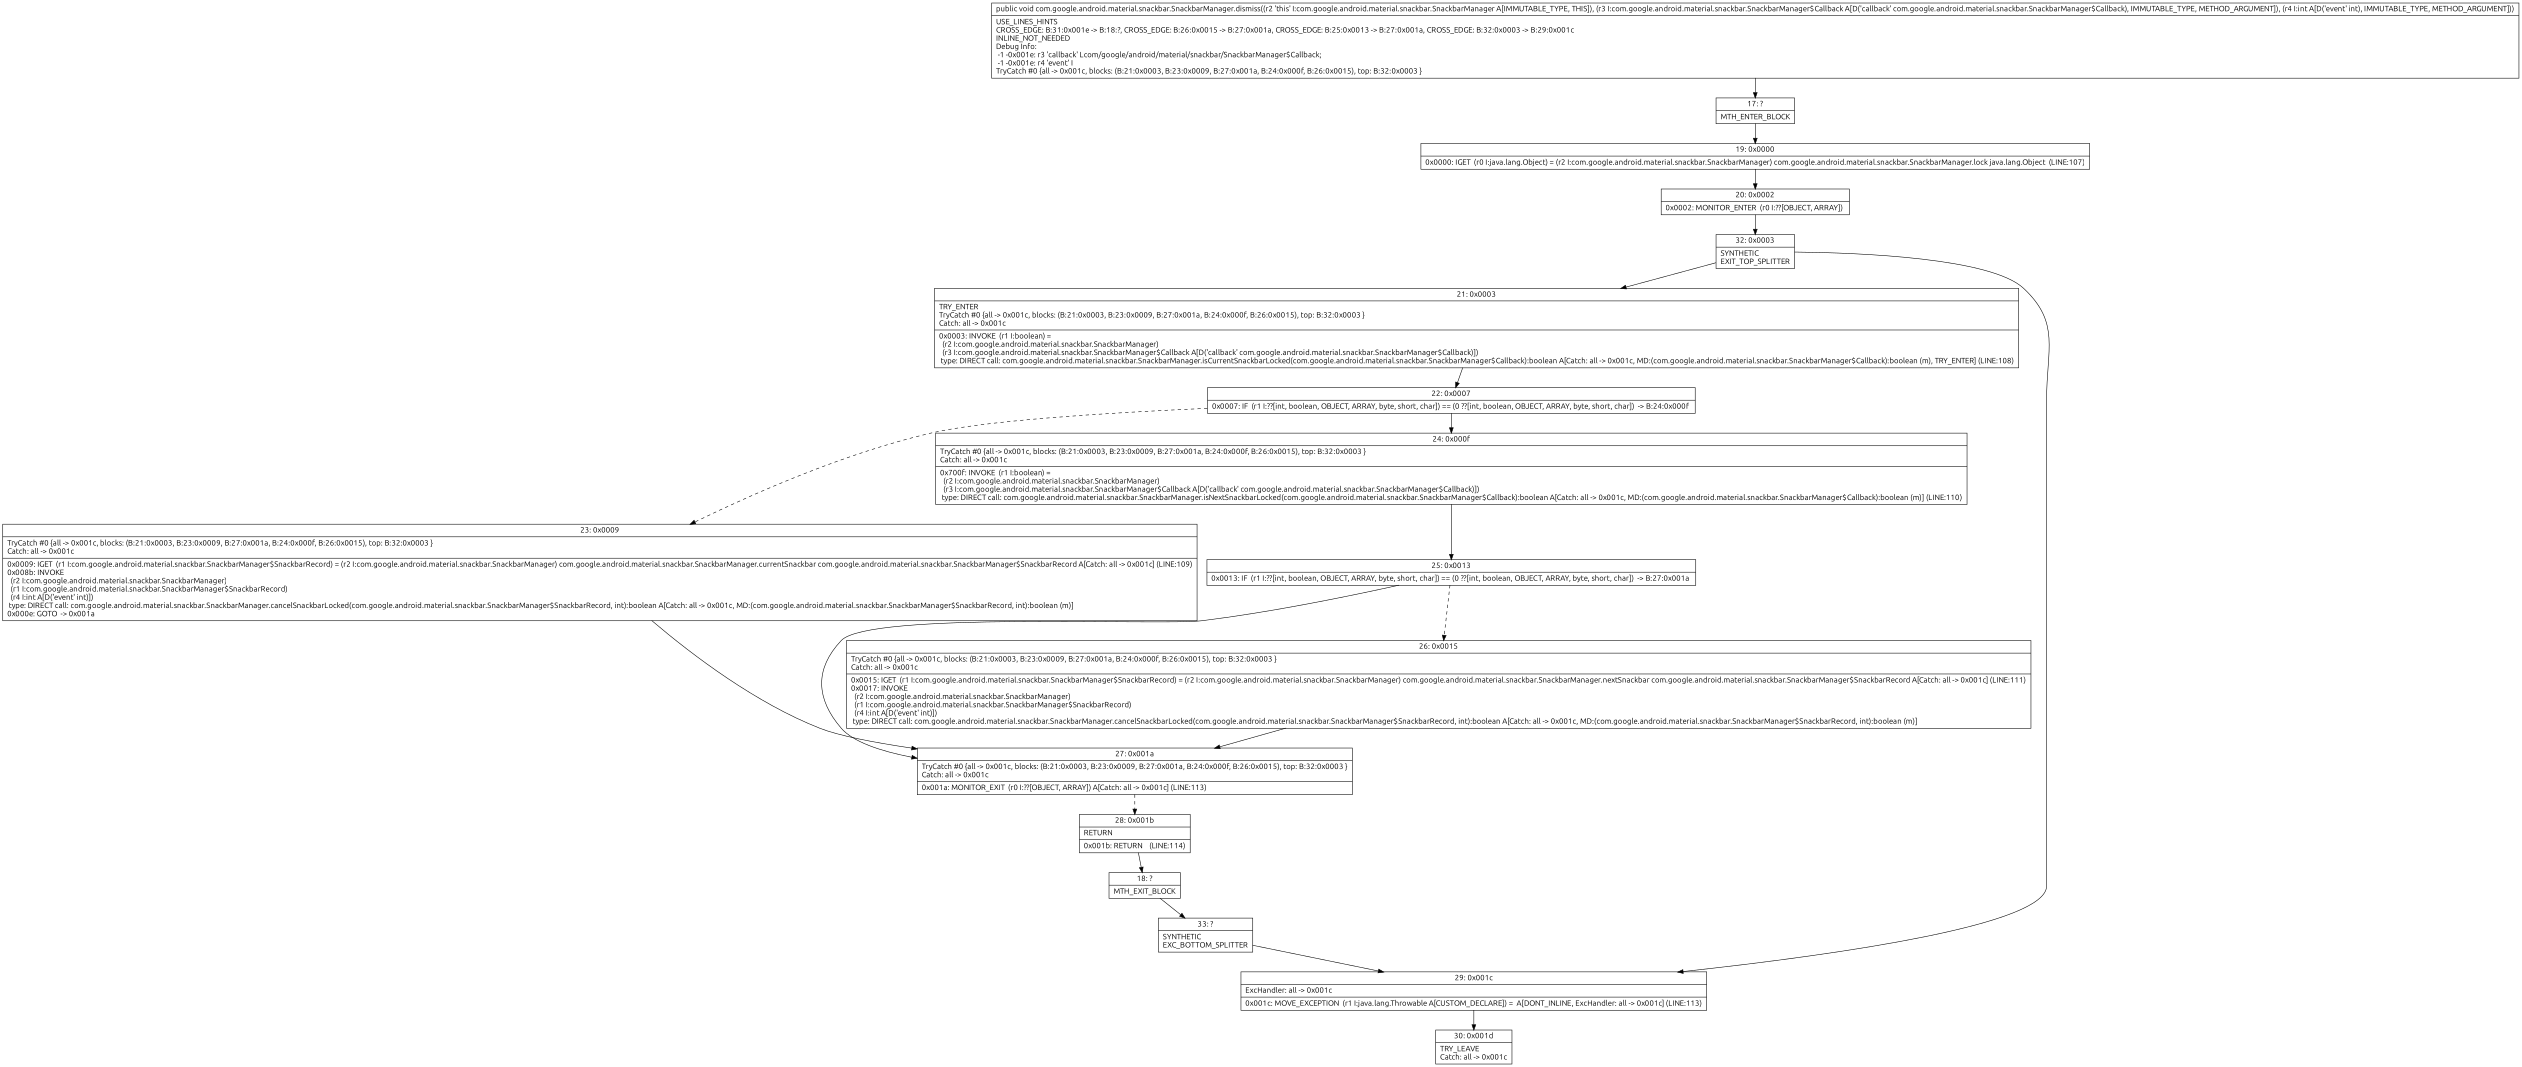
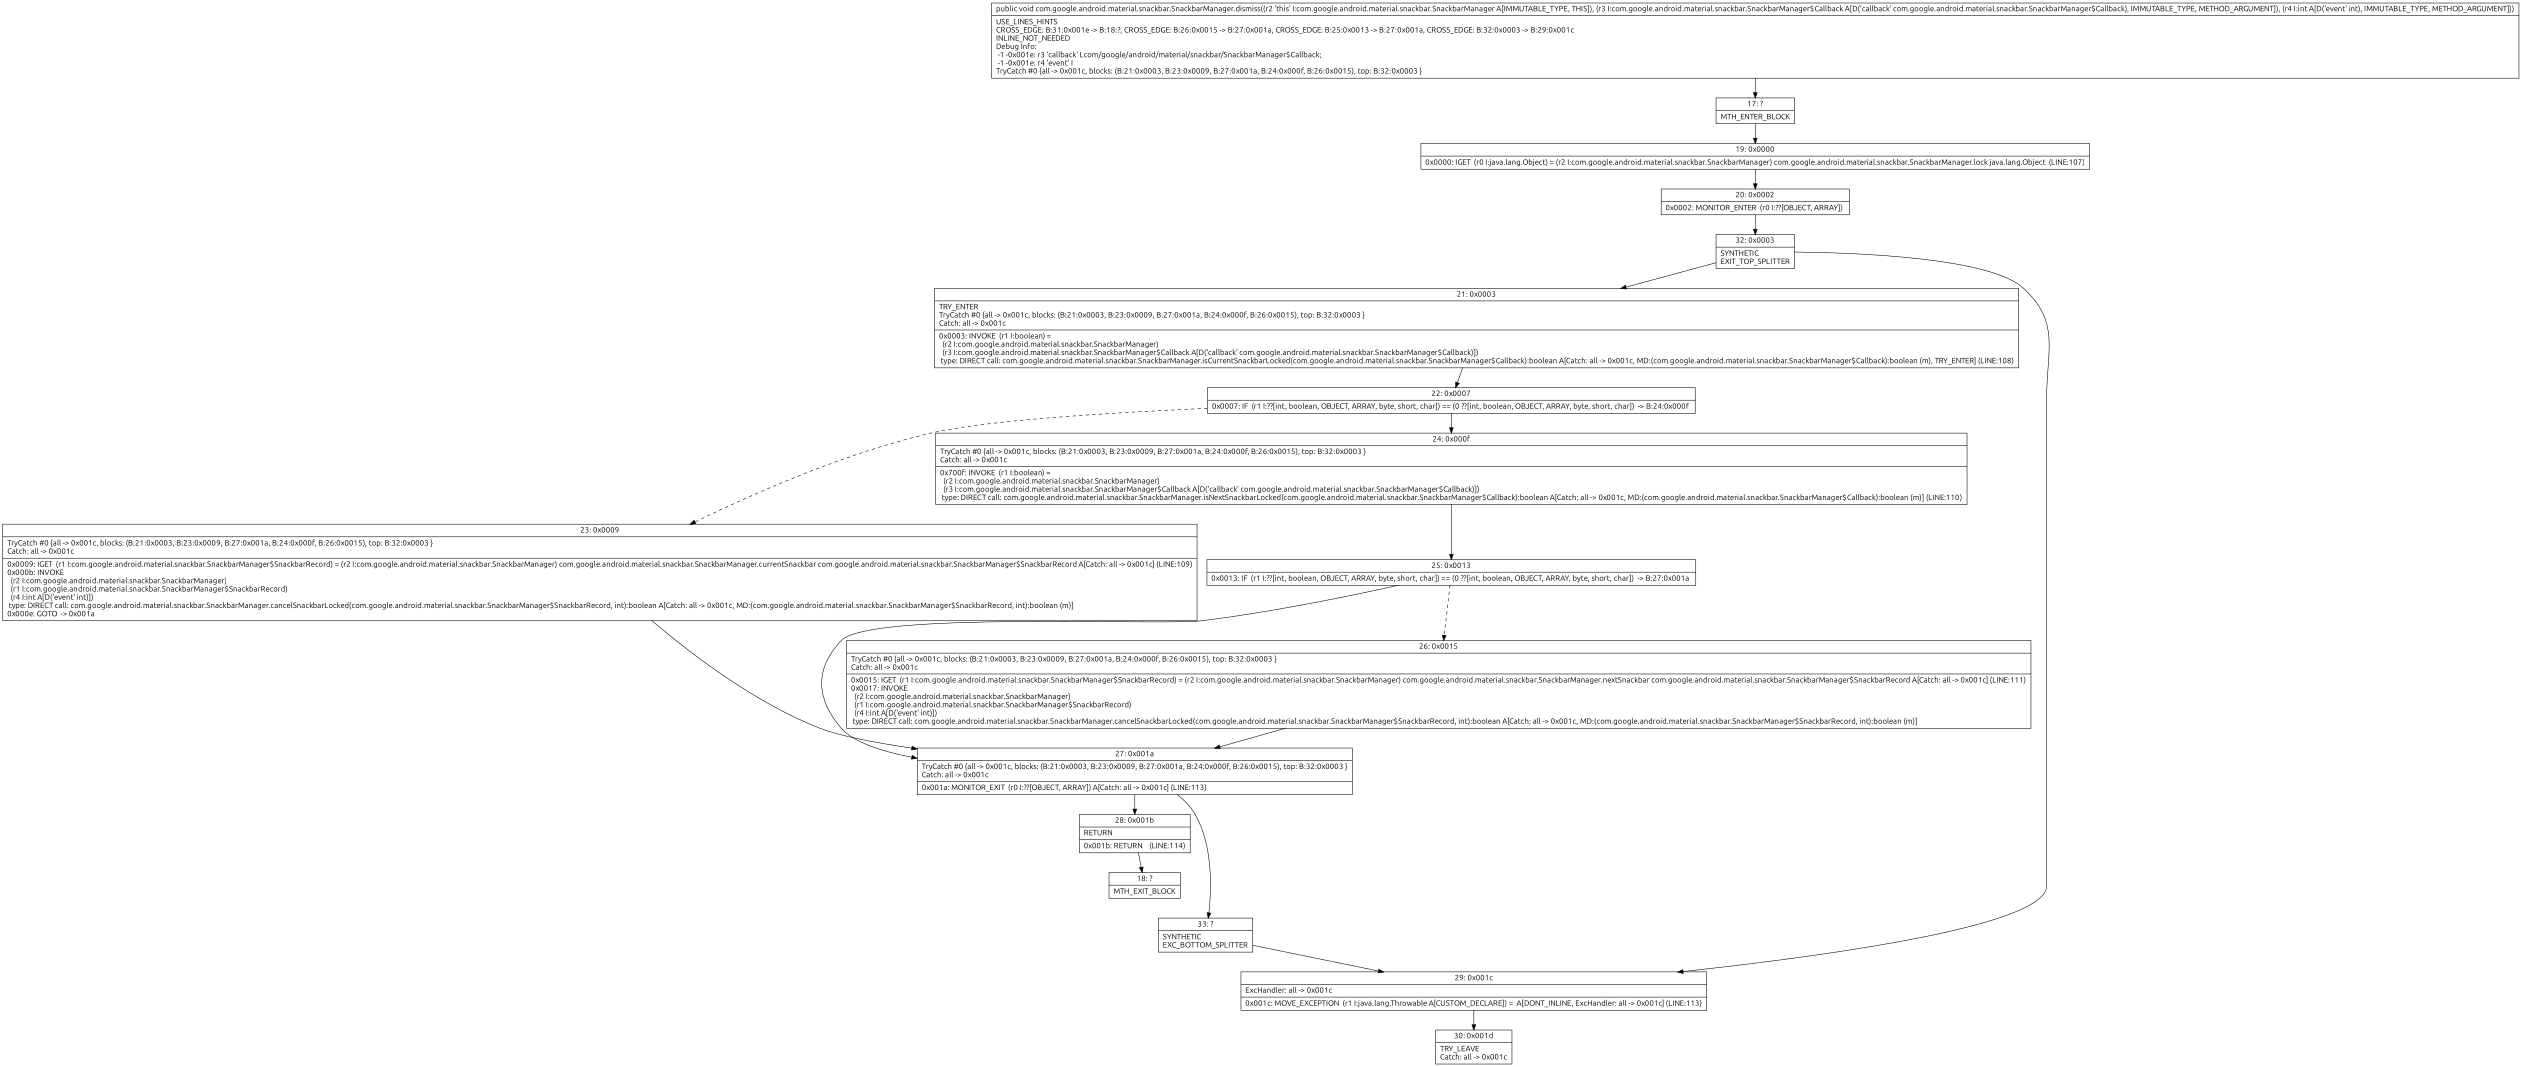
node "23: 0x0009": text "0x008b: INVOKE" -> "0x000b: INVOKE"
edge "27: 0x001a" -> "28: 0x001b": style dashed -> solid
edge "18: ?" -> "33: ?": now "27: 0x001a" -> "33: ?"
